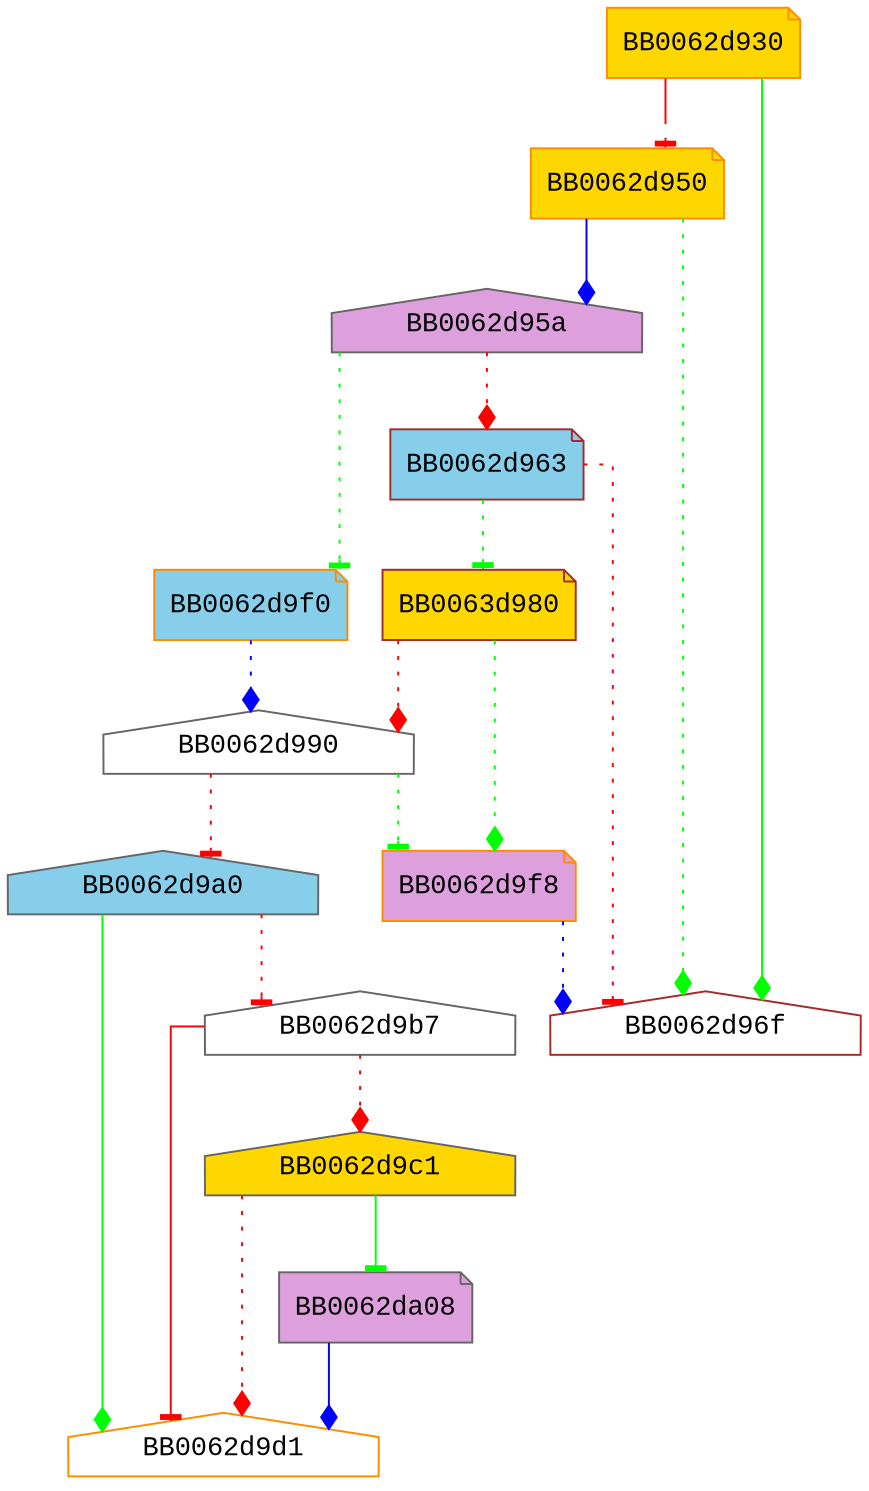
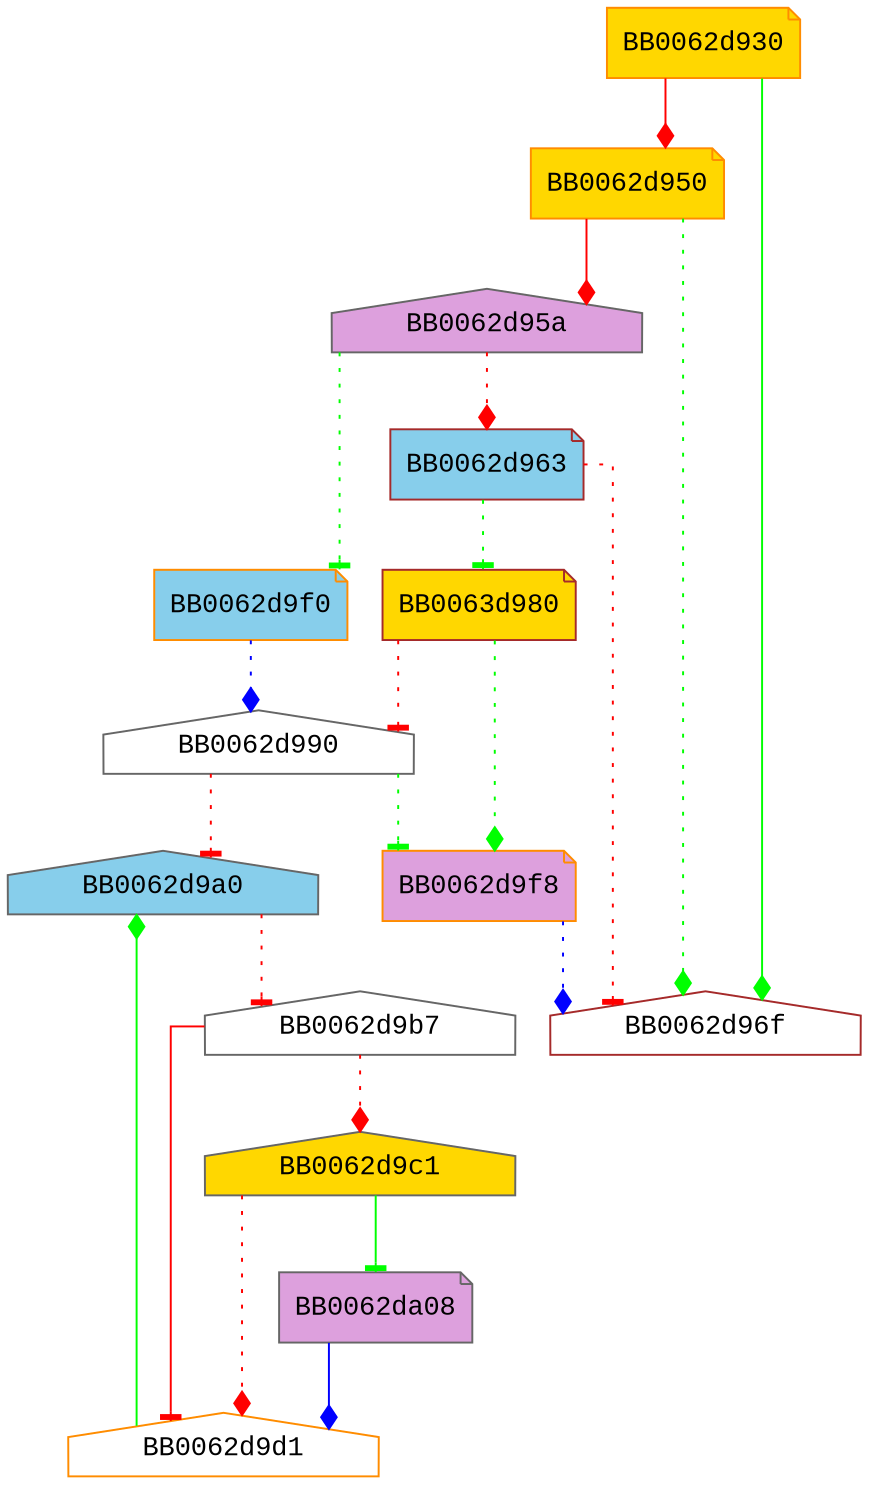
edge "BB0062d930" -> "BB0062d950": arrowhead tee -> diamond
edge "BB0062d950" -> "BB0062d95a": color blue -> red
edge "BB0063d980" -> "BB0062d990": arrowhead diamond -> tee
edge "BB0062d9a0" -> "BB0062d9d1": reversed
